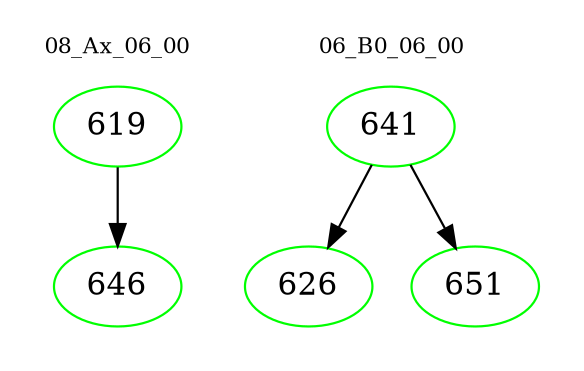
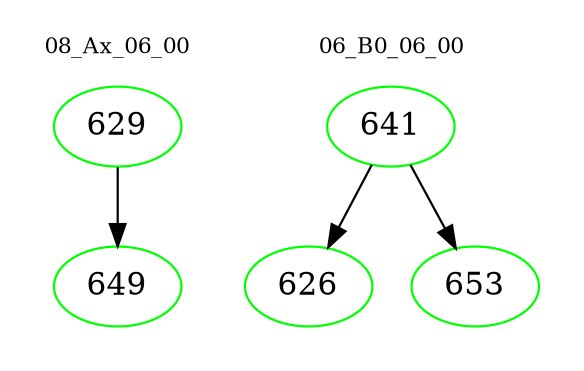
node "619": label "619" -> "629"
node "646": label "646" -> "649"
node "651": label "651" -> "653"
